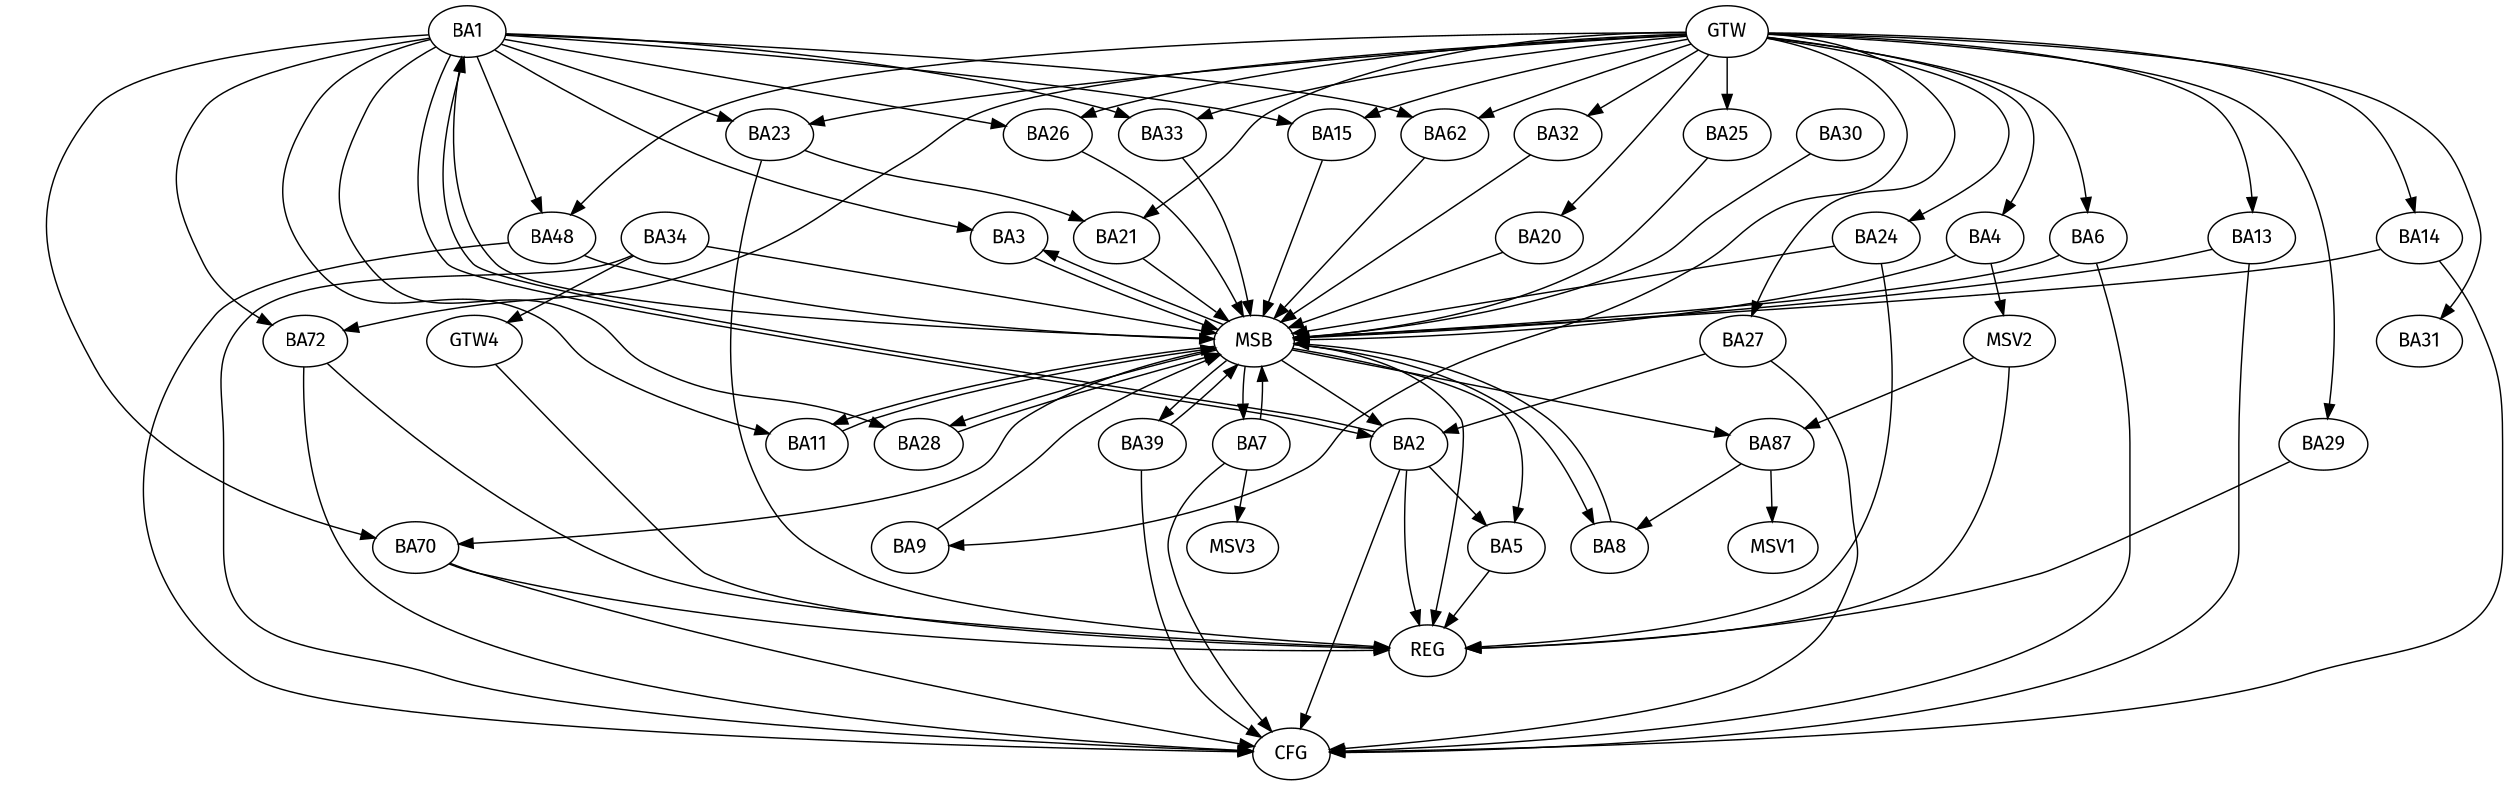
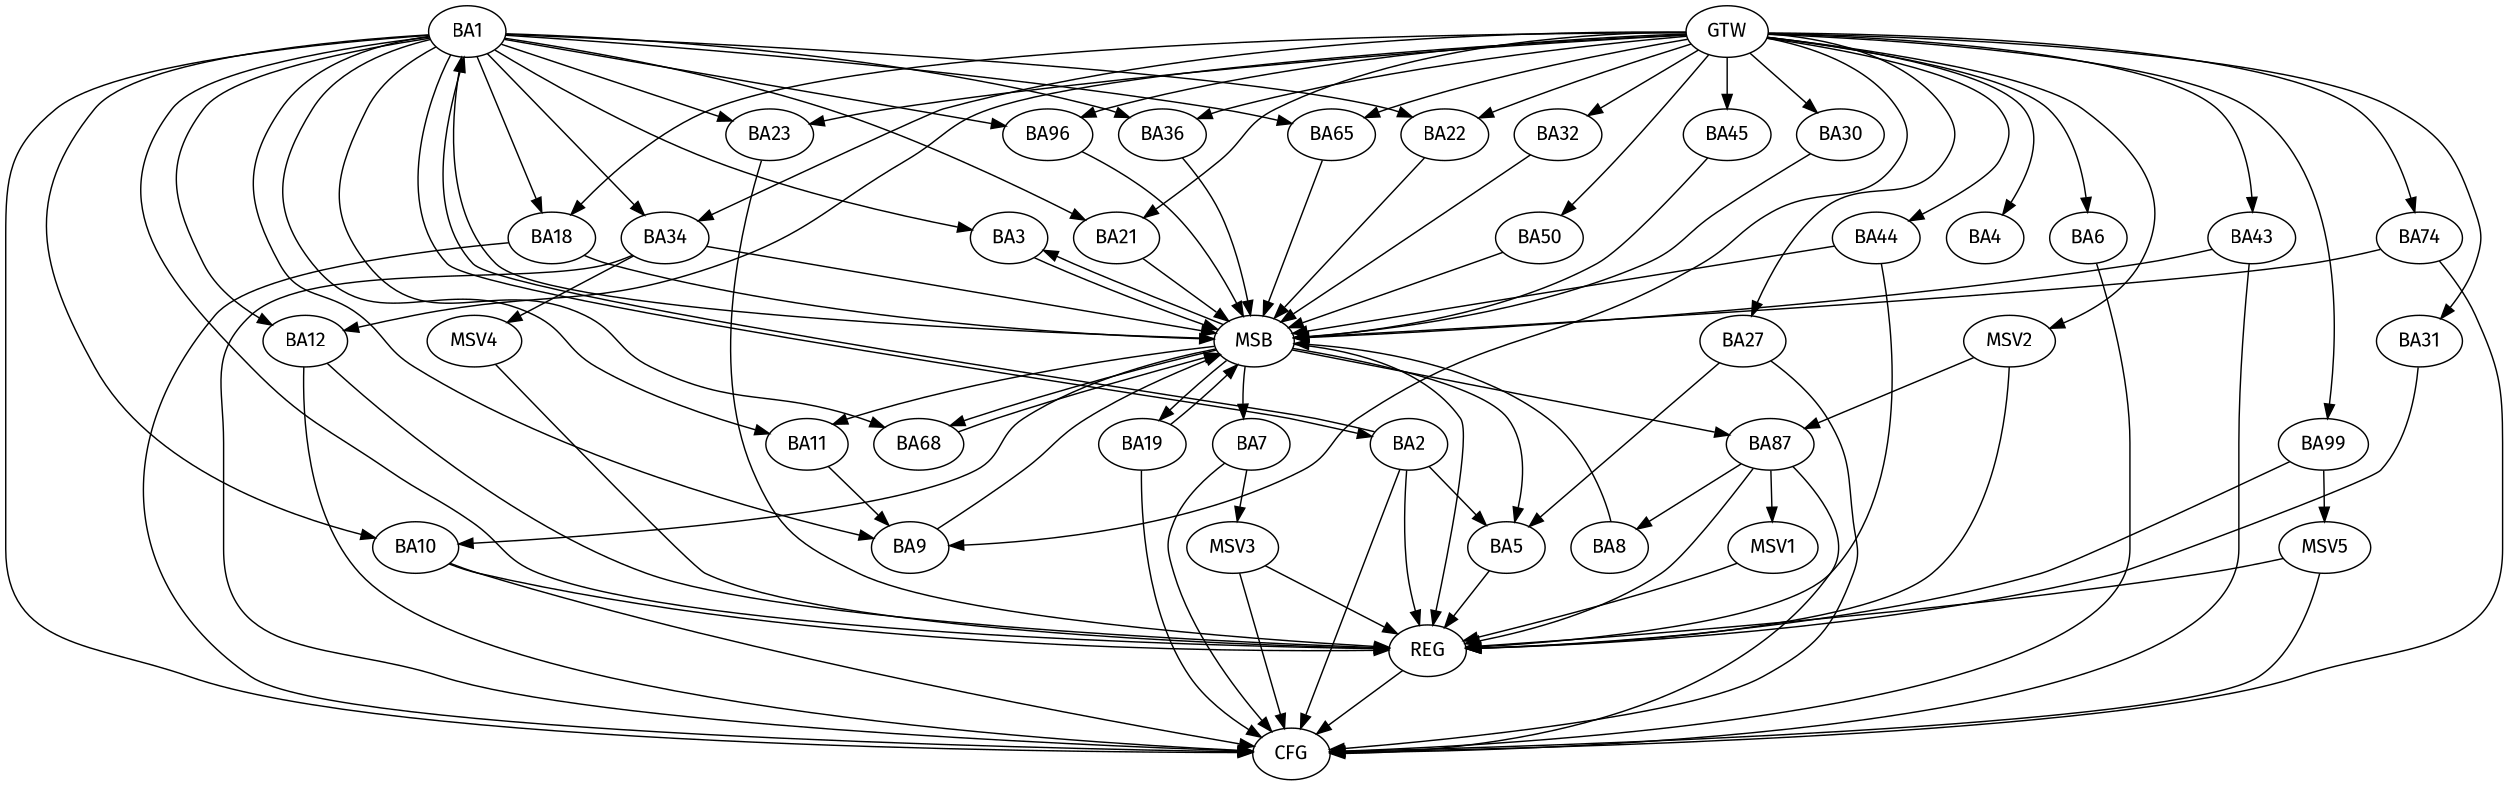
edge "GTW" -> "BA34": added
edge "GTW" -> "BA30": added
edge "BA1" -> "BA34": added
node "BA26": label "BA26" -> "BA96"
node "BA33": label "BA33" -> "BA36"
node "BA15": label "BA15" -> "BA65"
node "BA62": label "BA62" -> "BA22"
node "BA25": label "BA25" -> "BA45"
edge "BA23" -> "BA21": now "BA1" -> "BA21"
node "BA48": label "BA48" -> "BA18"
node "BA20": label "BA20" -> "BA50"
node "BA24": label "BA24" -> "BA44"
node "BA13": label "BA13" -> "BA43"
node "BA14": label "BA14" -> "BA74"
edge "BA4" -> "MSV2": now "GTW" -> "MSV2"
edge "BA6" -> "MSB": removed
edge "BA4" -> "MSB": removed
node "BA72": label "BA72" -> "BA12"
node "GTW4": label "GTW4" -> "MSV4"
edge "BA1" -> "BA9": added
edge "BA11" -> "MSB": now "BA11" -> "BA9"
edge "MSB" -> "BA2": removed
edge "BA27" -> "BA2": now "BA27" -> "BA5"
edge "BA7" -> "MSB": removed
edge "MSB" -> "BA8": removed
node "BA28": label "BA28" -> "BA68"
node "BA39": label "BA39" -> "BA19"
node "BA29": label "BA29" -> "BA99"
edge "BA1" -> "REG": added
node "BA70": label "BA70" -> "BA10"
node "MSV5": added
edge "BA31" -> "REG": added
edge "BA87" -> "REG": added
edge "MSV1" -> "REG": added
edge "MSV3" -> "REG": added
edge "MSV3" -> "CFG": added
edge "BA1" -> "CFG": added
edge "BA87" -> "CFG": added
edge "REG" -> "CFG": added
